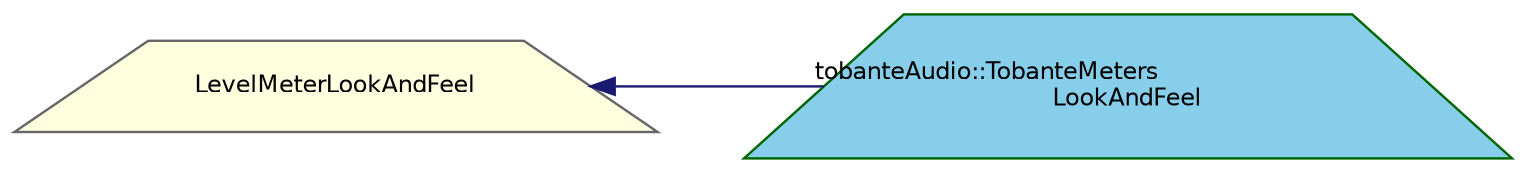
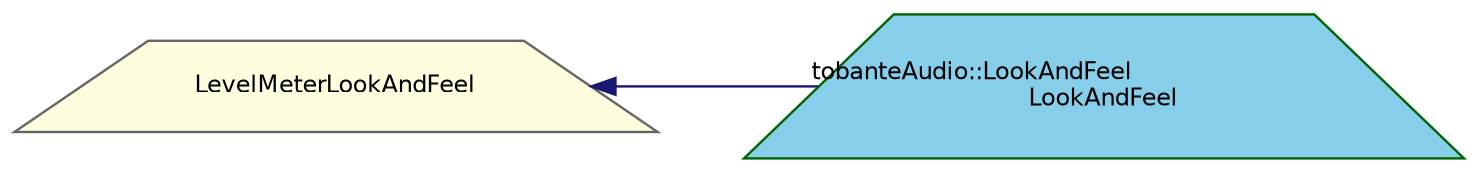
node "tobanteAudio::TobanteMeters LookAndFeel": label "tobanteAudio::TobanteMeters LookAndFeel" -> "tobanteAudio::LookAndFeel LookAndFeel"
